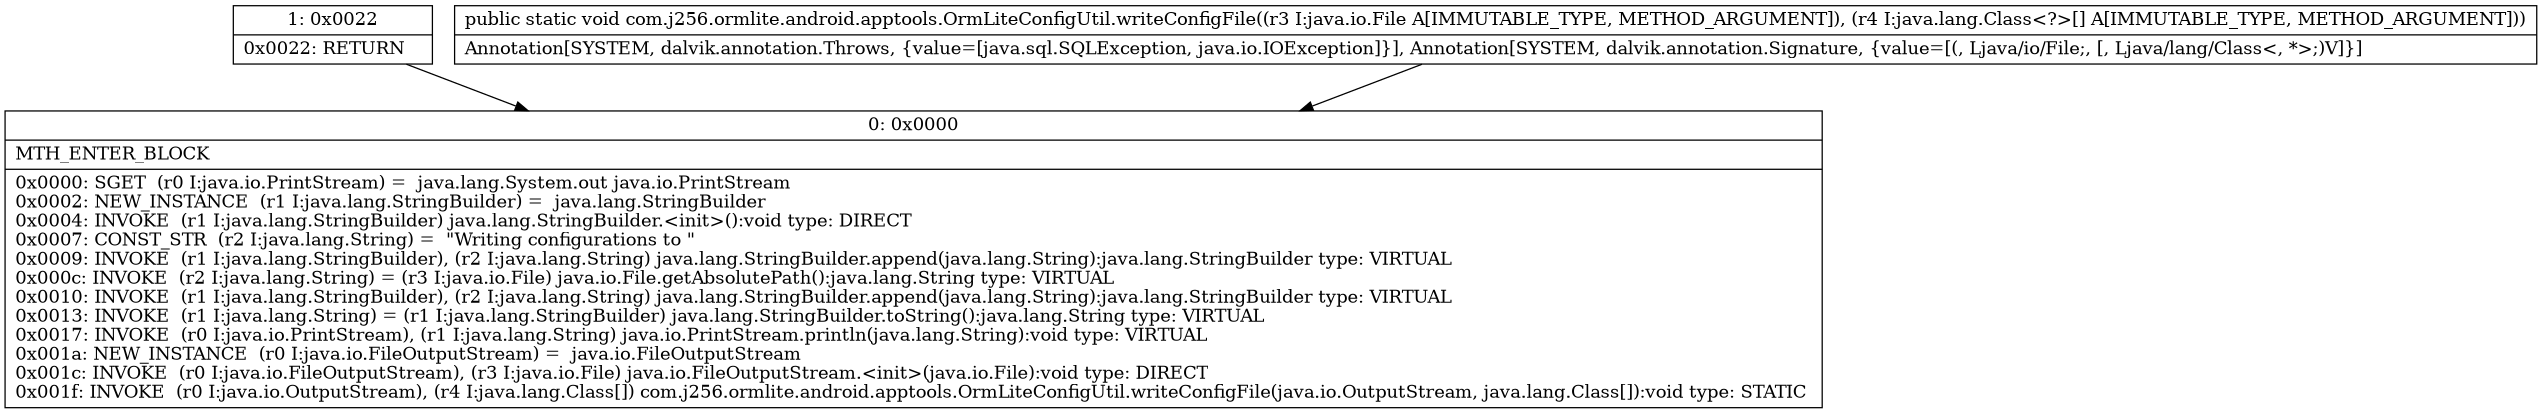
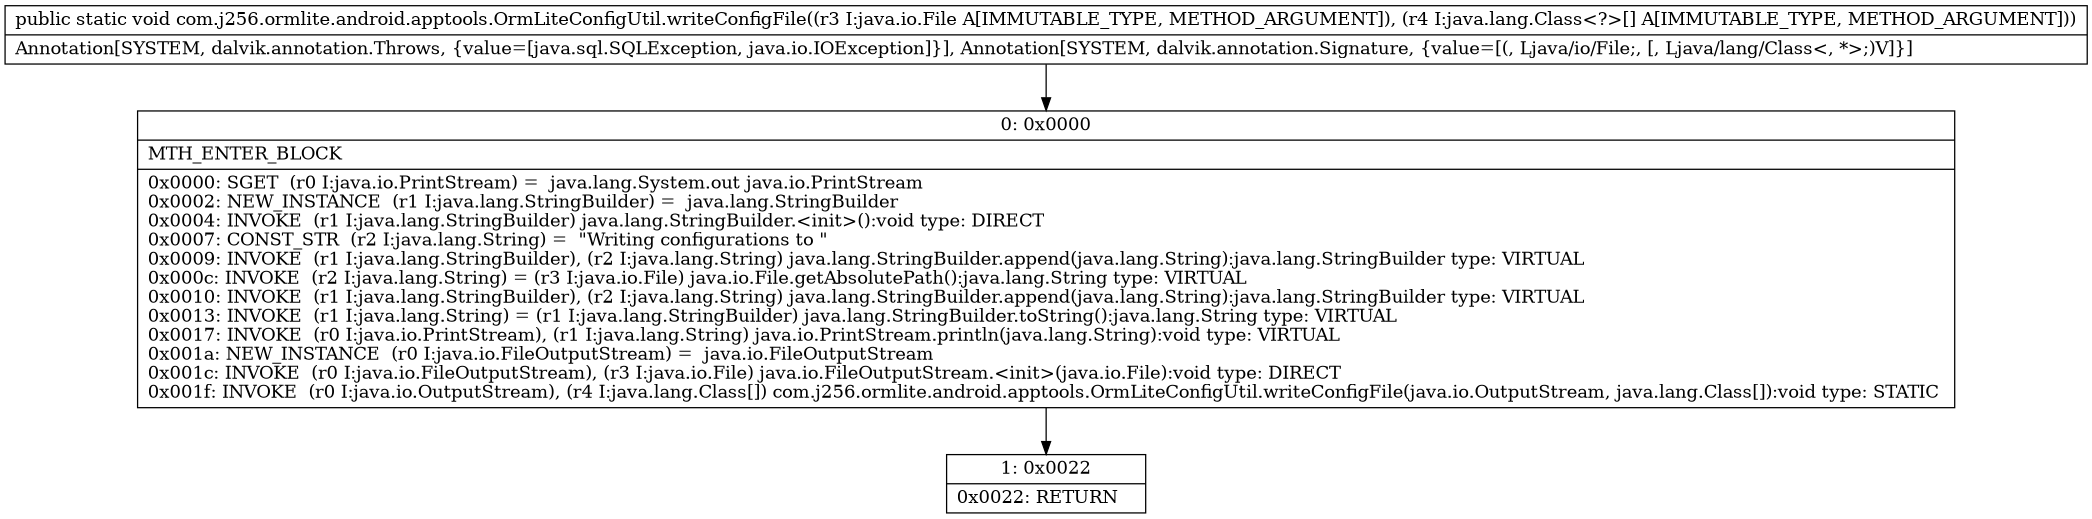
edge "1: 0x0022" -> "0: 0x0000": reversed
